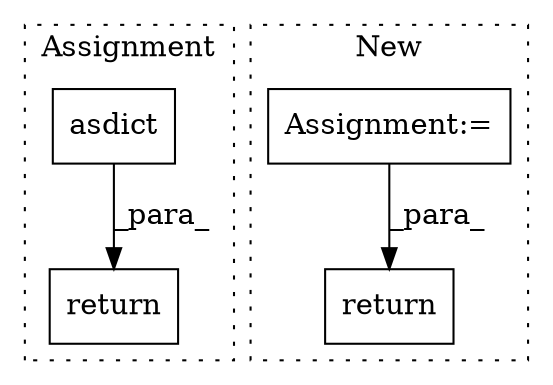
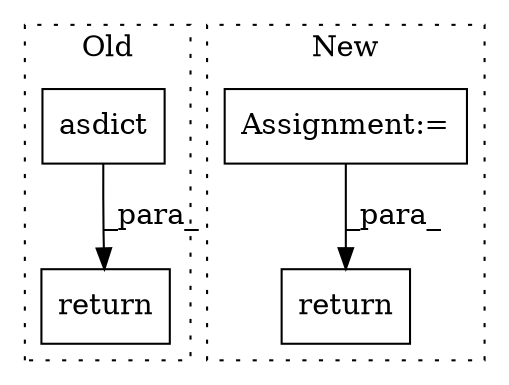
cluster "Assignment": label "Assignment" -> "Old"
